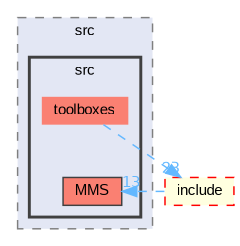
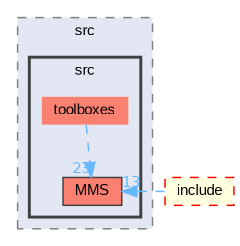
edge "toolboxes" -> "include": now "toolboxes" -> "MMS"
